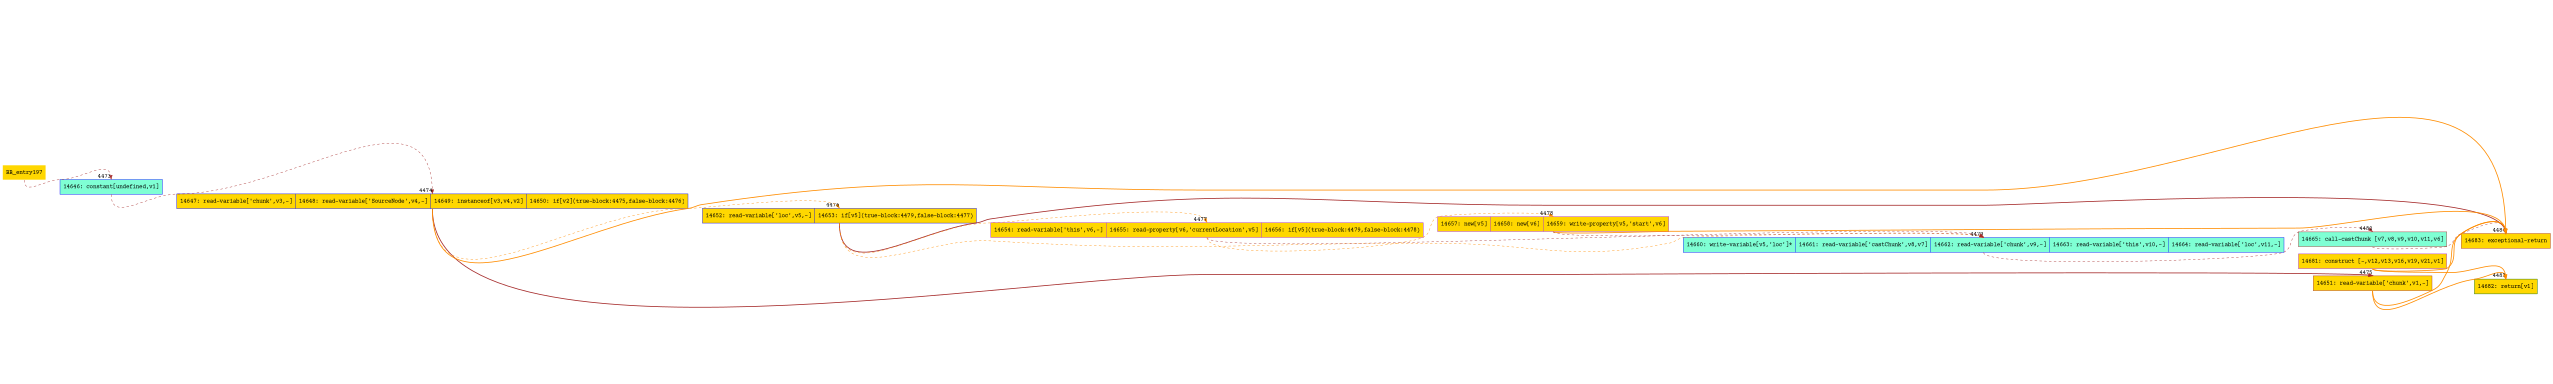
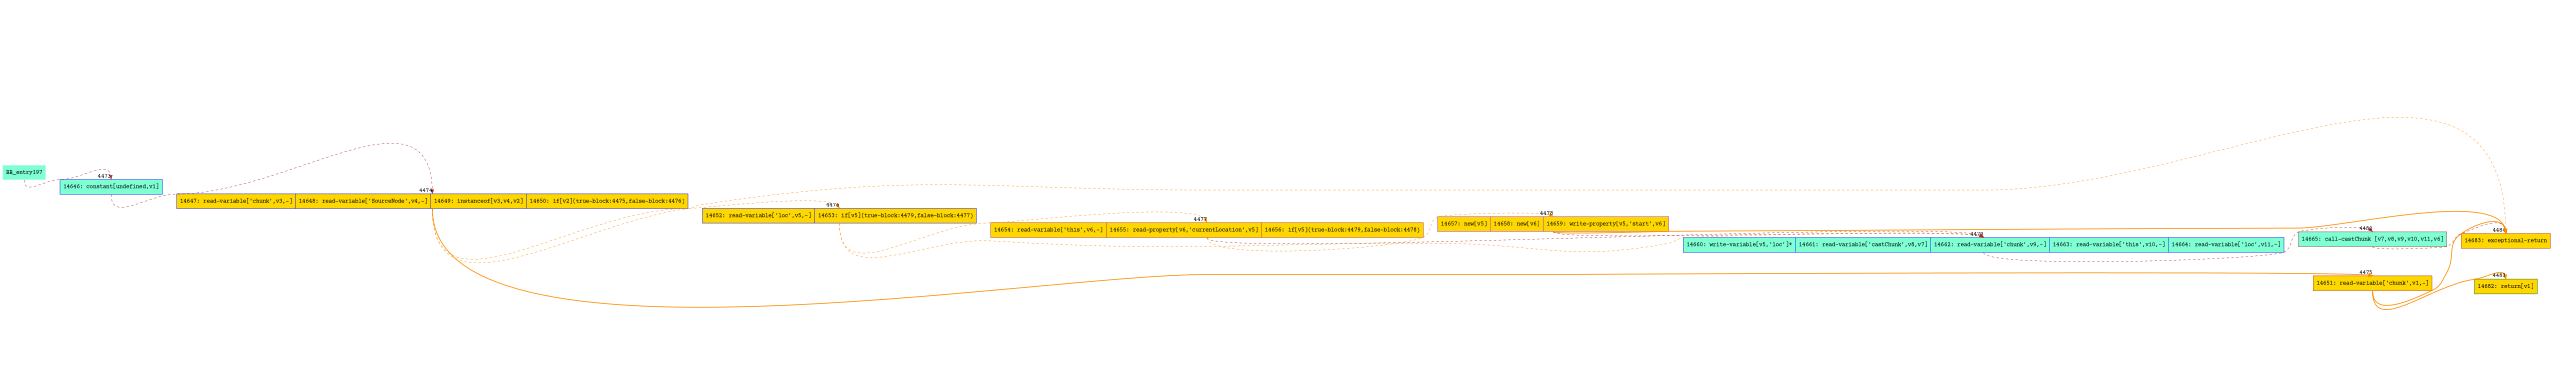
node "BB_entry197": fillcolor gold -> aquamarine
edge "14647: read-variable['chunk',v3,-]" -> "14683: exceptional-return": style bold -> dashed
edge "14652: read-variable['loc',v5,-]" -> "14683: exceptional-return": removed
node "14654: read-variable['this',v6,-]": color purple -> brown
node "14681: construct [-,v12,v13,v16,v19,v21,v1]": removed
edge "14647: read-variable['chunk',v3,-]" -> "14651: read-variable['chunk',v1,-]": color brown -> darkorange
